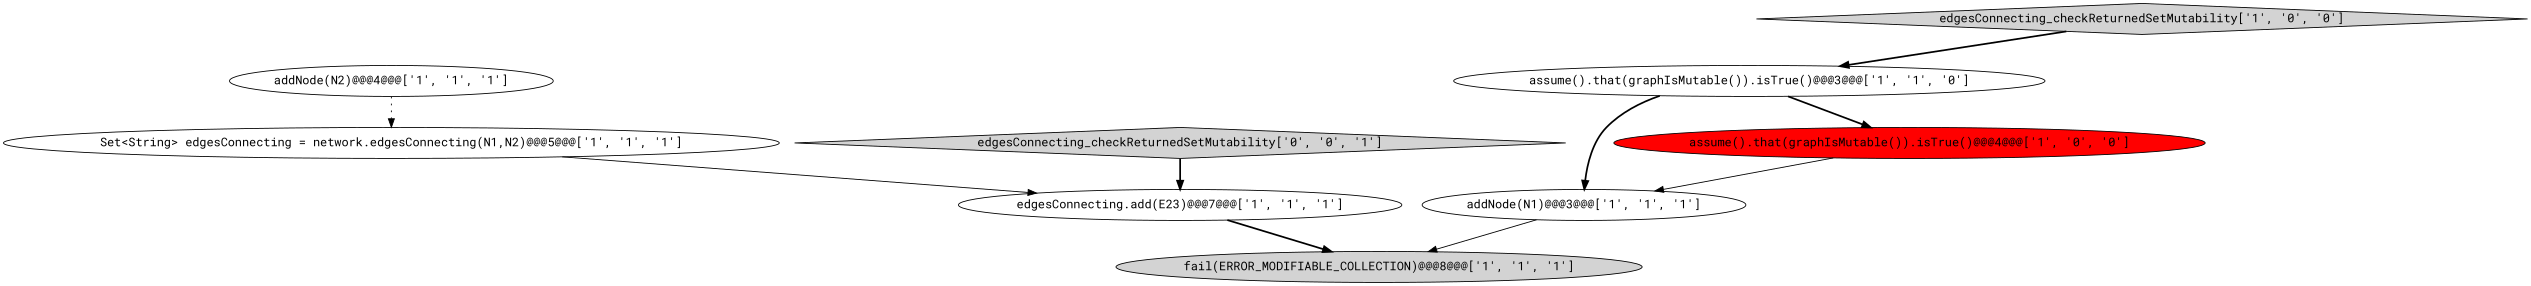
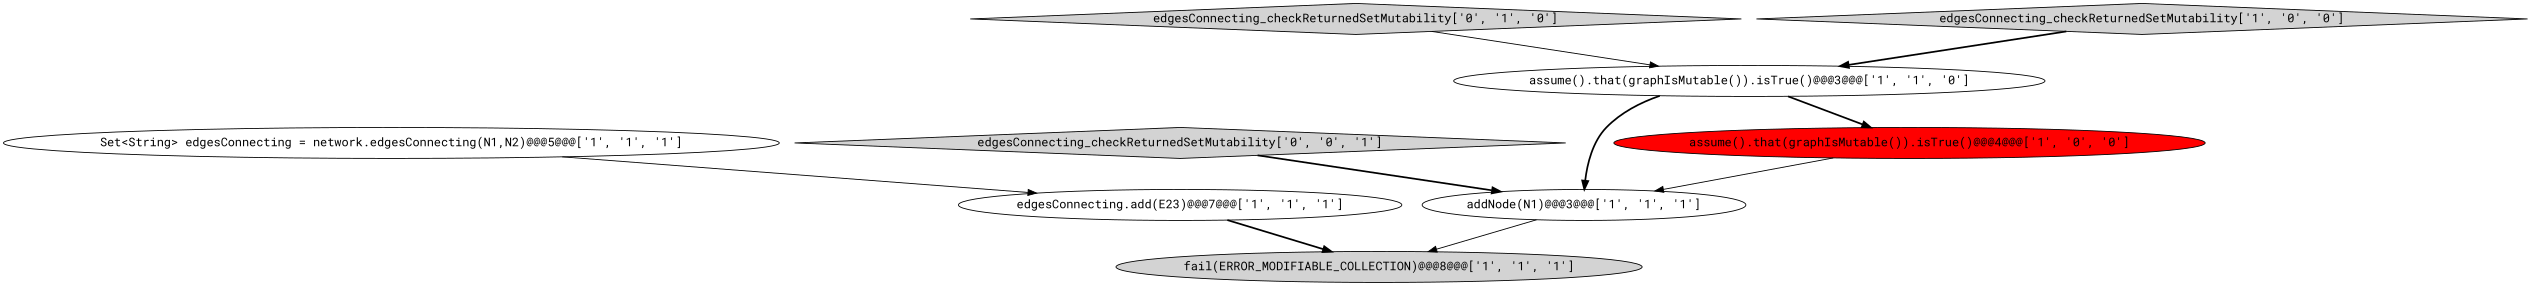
node "edgesConnecting_checkReturnedSetMutability['0', '1', '0']": added
node "addNode(N2)@@@4@@@['1', '1', '1']": removed
edge "edgesConnecting_checkReturnedSetMutability['0', '0', '1']" -> "edgesConnecting.add(E23)@@@7@@@['1', '1', '1']": now "edgesConnecting_checkReturnedSetMutability['0', '0', '1']" -> "addNode(N1)@@@3@@@['1', '1', '1']"
